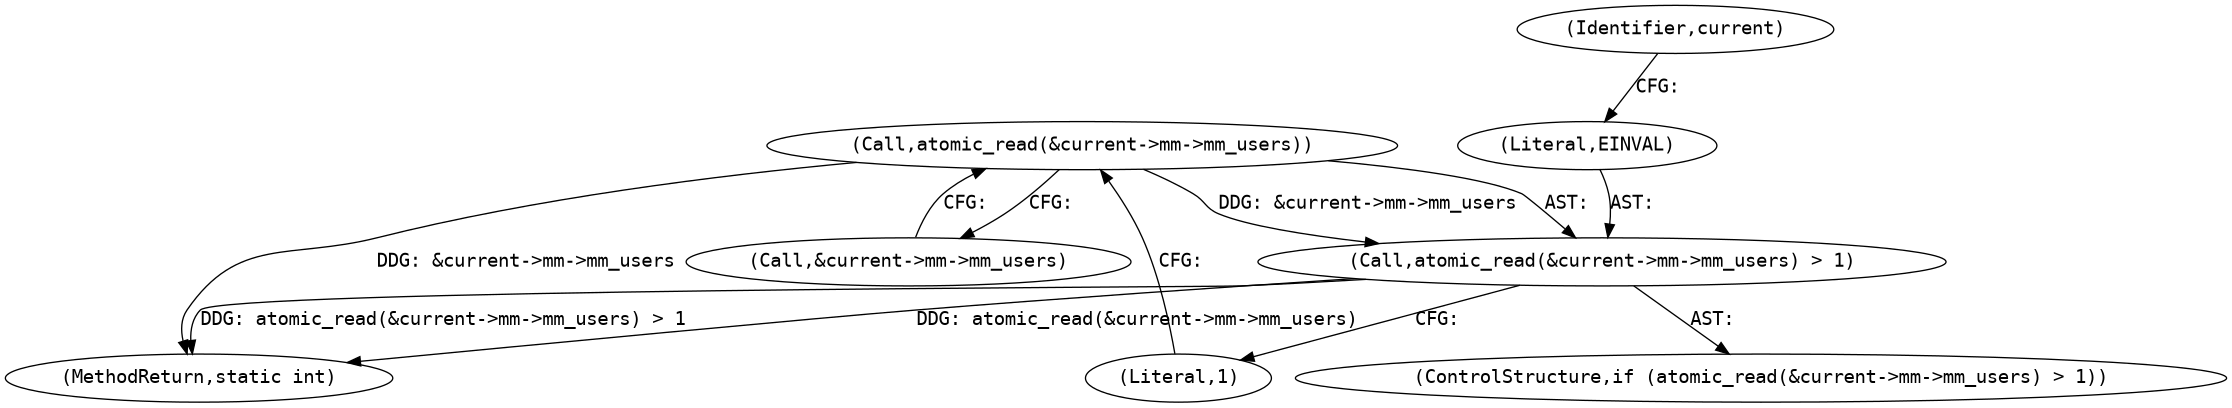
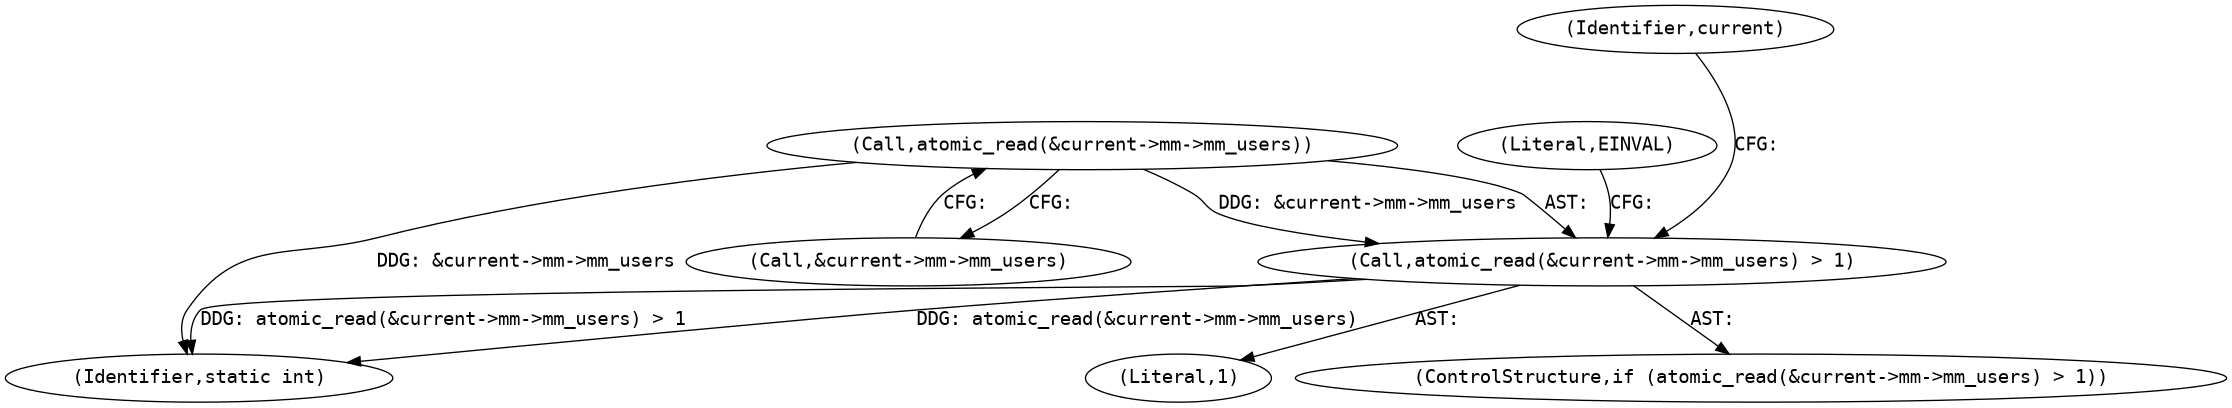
edge "(Identifier,current)" -> "(Literal,EINVAL)": now "(Identifier,current)" -> "(Call,atomic_read(&current->mm->mm_users) > 1)"
edge "(Literal,EINVAL)" -> "(Call,atomic_read(&current->mm->mm_users) > 1)": label "AST: " -> "CFG: "
edge "(Literal,1)" -> "(Call,atomic_read(&current->mm->mm_users))": removed, label "CFG:"
edge "(Call,atomic_read(&current->mm->mm_users) > 1)" -> "(Literal,1)": label "CFG: " -> "AST: "
node "(MethodReturn,static int)": label "(MethodReturn,static int)" -> "(Identifier,static int)"
